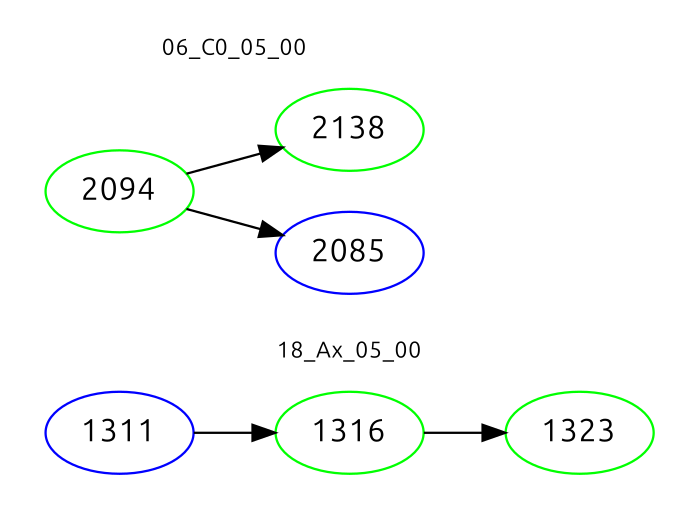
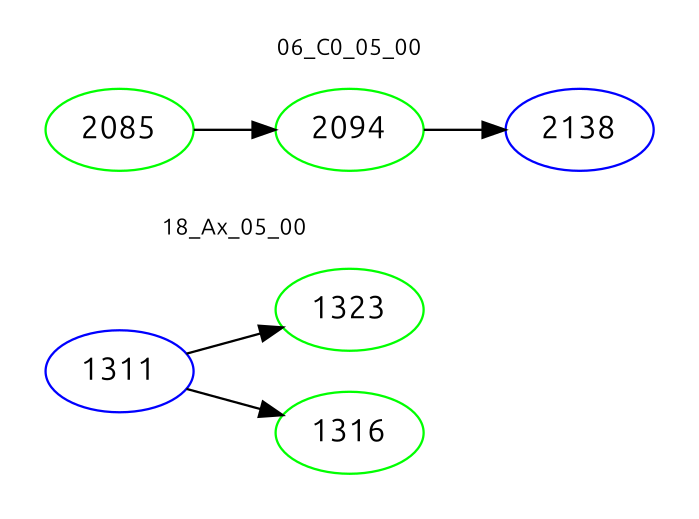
node "2138": color green -> blue
edge "2094" -> "2085": reversed
node "2085": color blue -> green
edge "1316" -> "1323": now "1311" -> "1323"
